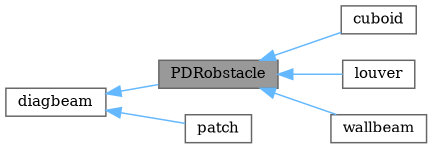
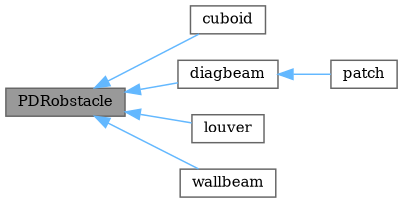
edge "PDRobstacle" -> "diagbeam": reversed
